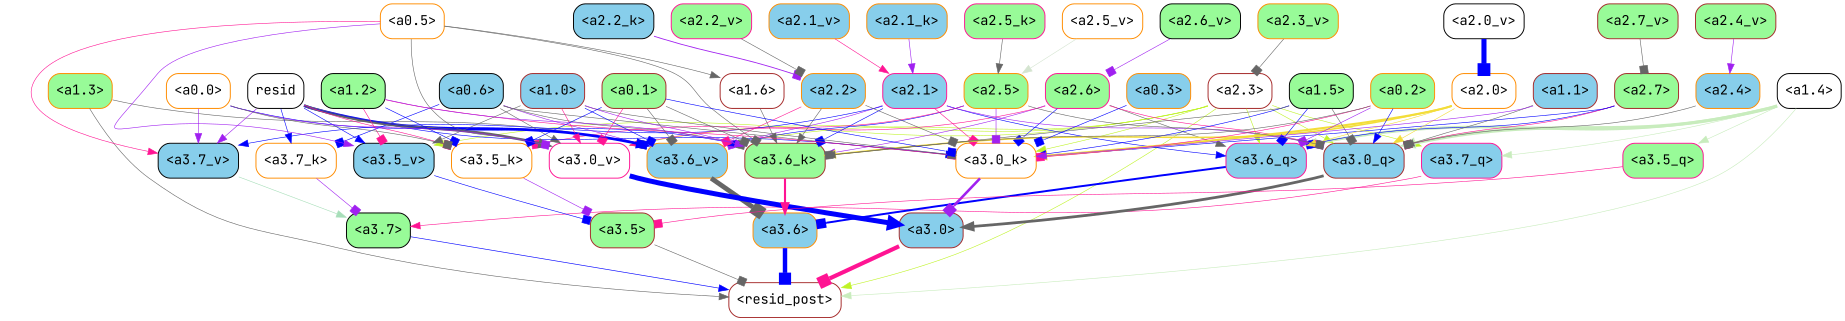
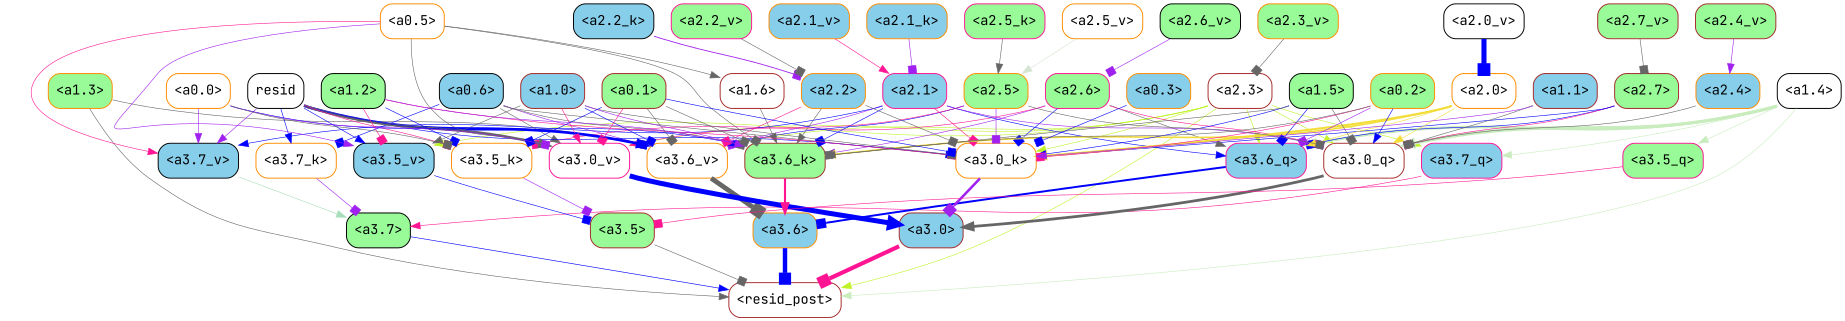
edge "<a2.1_k>" -> "<a2.1>": arrowhead normal -> box
node "<a3.6_v>": fillcolor skyblue -> white
node "<a3.0_q>": fillcolor skyblue -> white
